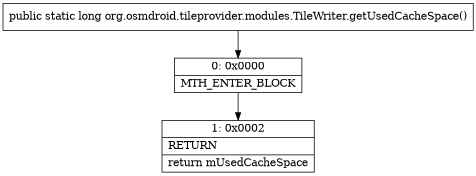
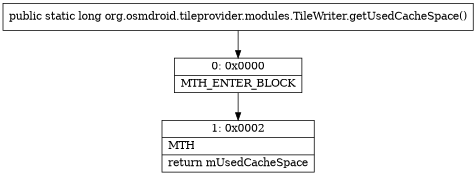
node "1: 0x0002": text "RETURN" -> "MTH"
